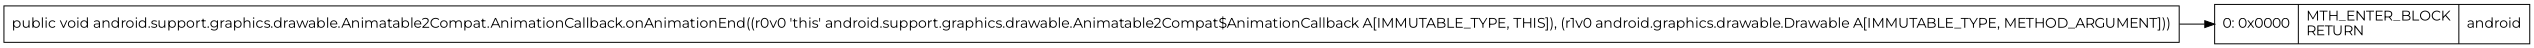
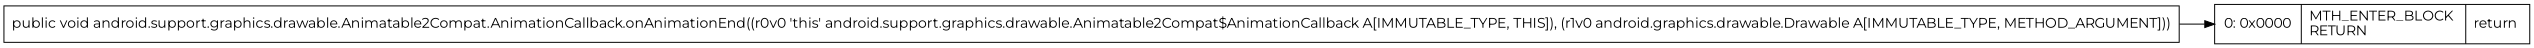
node "0: 0x0000": text "android" -> "return"
